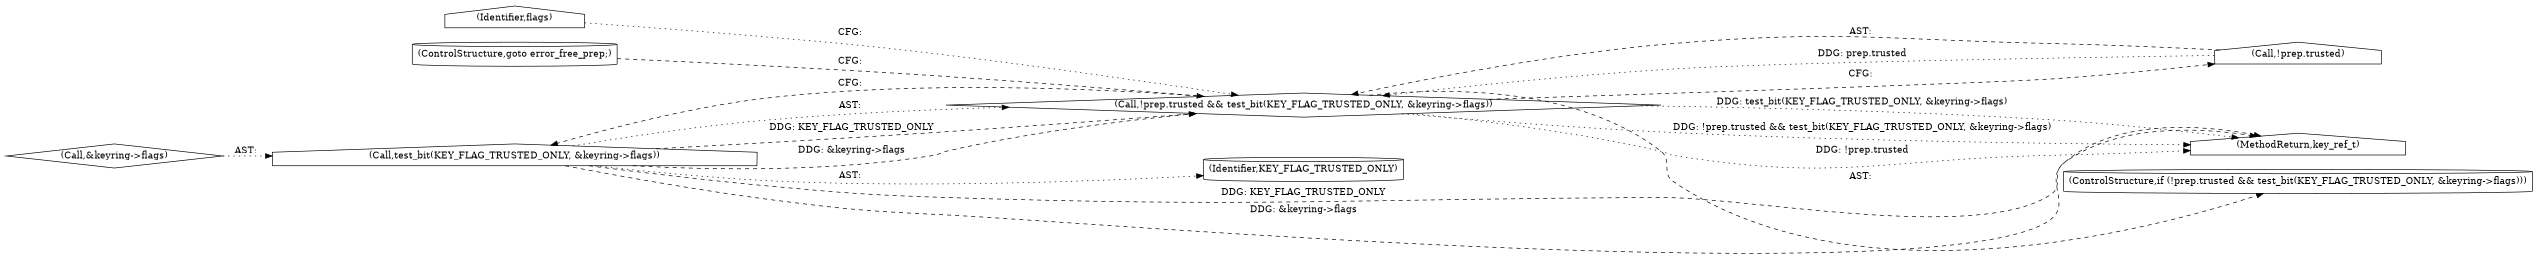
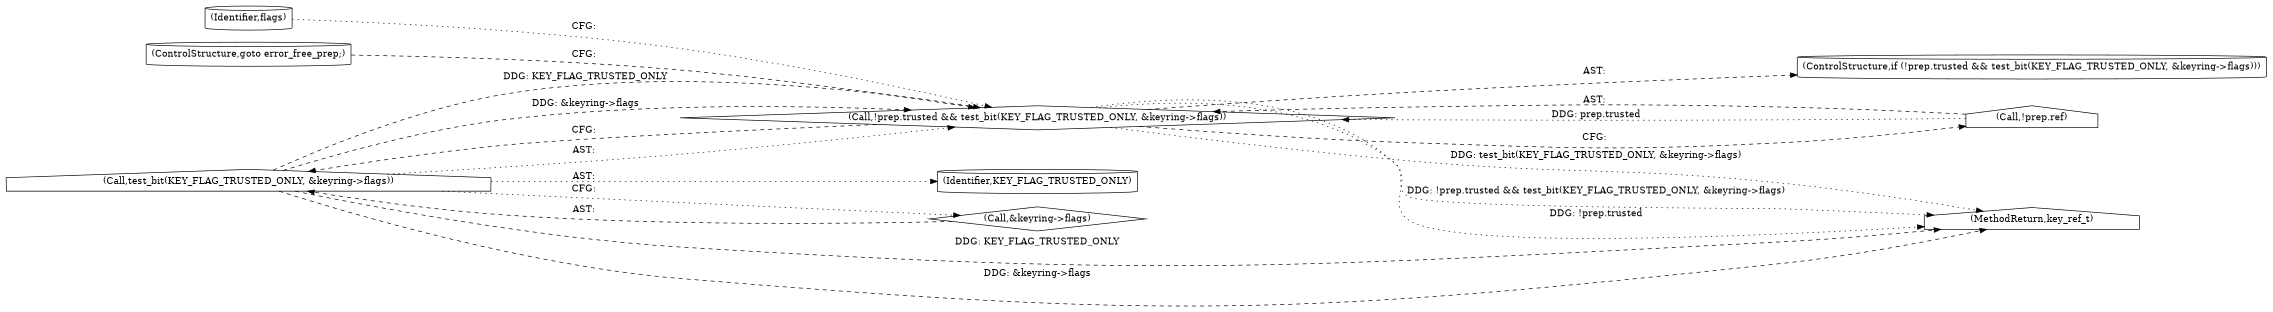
node "(Identifier,flags)": shape house -> cylinder
node "(Call,!prep.trusted)": label "(Call,!prep.trusted)" -> "(Call,!prep.ref)"
edge "(Call,&keyring->flags)" -> "(Call,test_bit(KEY_FLAG_TRUSTED_ONLY, &keyring->flags))": style dotted -> dashed
edge "(Call,test_bit(KEY_FLAG_TRUSTED_ONLY, &keyring->flags))" -> "(Call,&keyring->flags)": added, label "CFG:"
